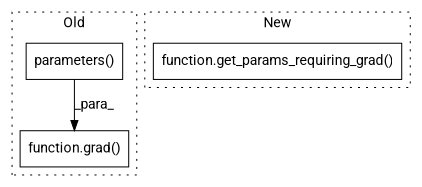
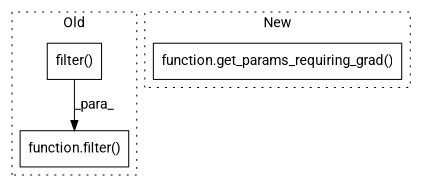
node "parameters()": label "parameters()" -> "filter()"
node "function.grad()": label "function.grad()" -> "function.filter()"
